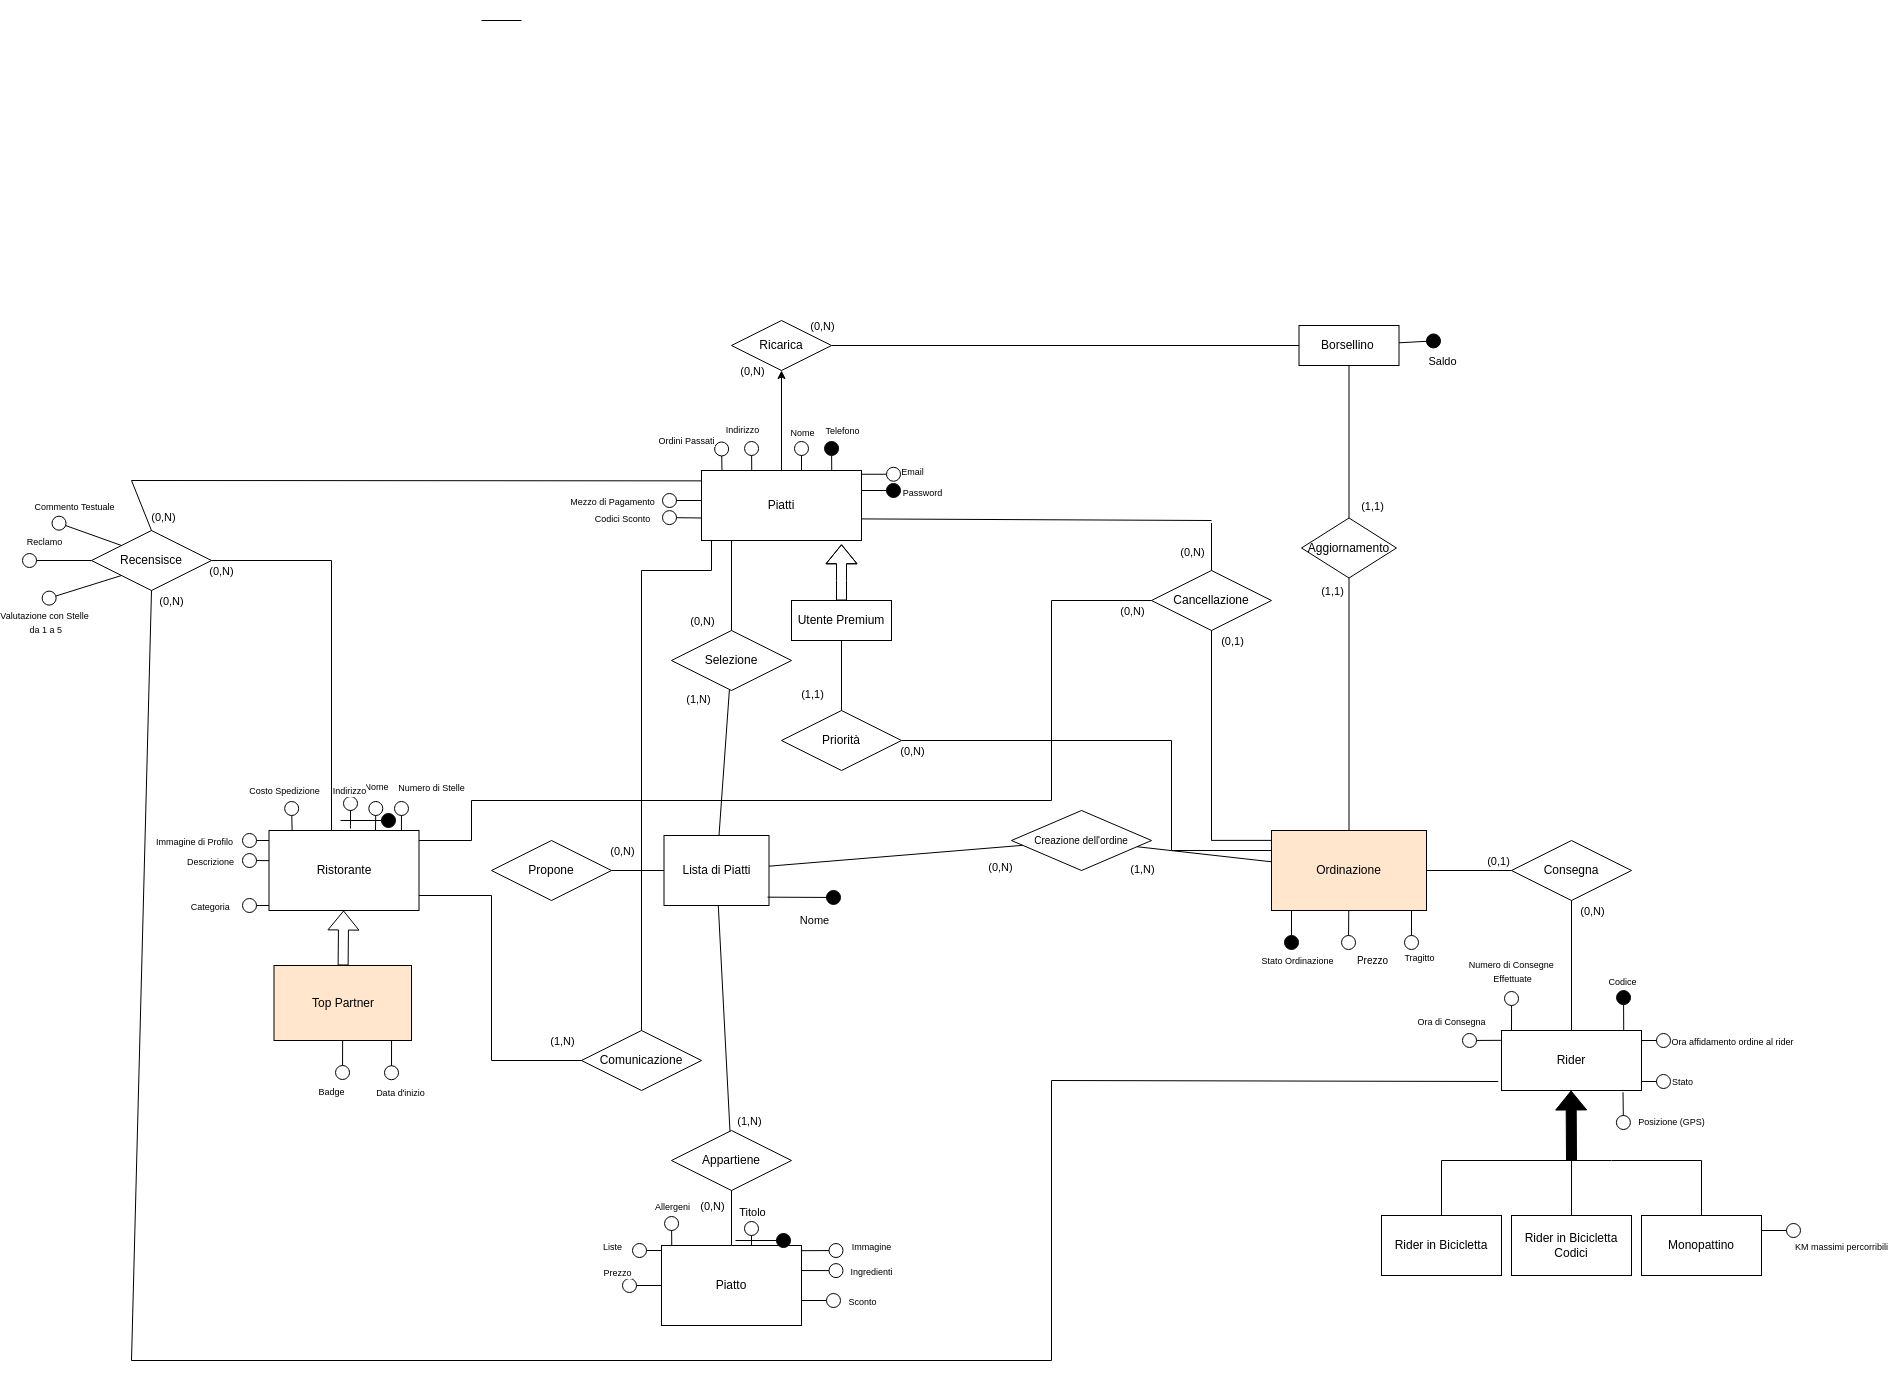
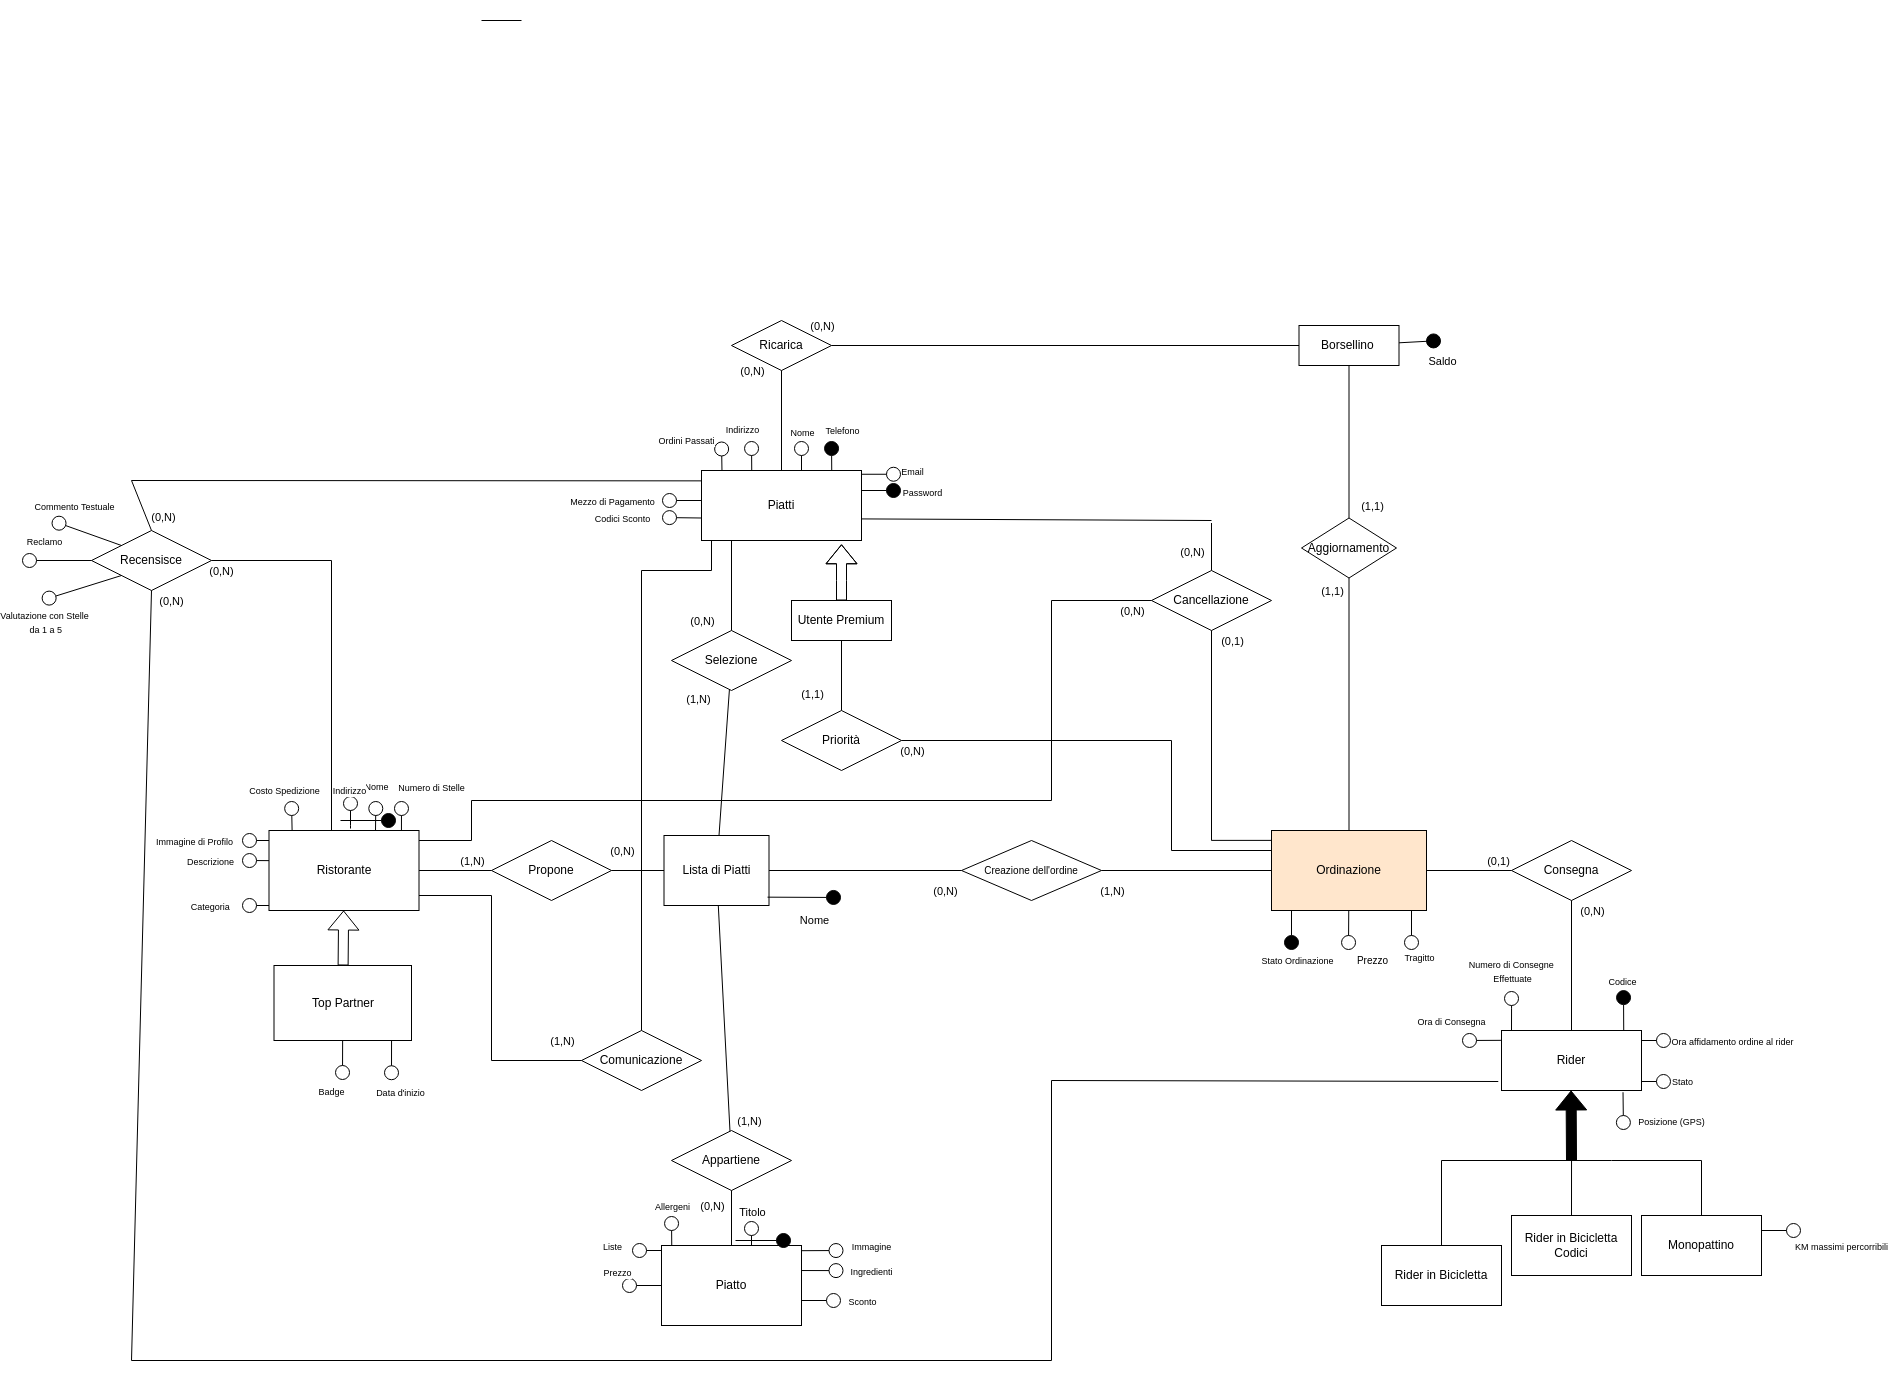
edge "Piatti" -> "Ricarica": arrowhead classic -> none
node "Creazione dell'ordine": moved (1082, 841) -> (1032, 871)
edge "Ristorante" -- "Propone": added, label "(1,N)"
node "Top Partner": fillcolor #ffe6cc -> #ffffff
node "Rider in Bicicletta": moved (1442, 1246) -> (1442, 1276)
